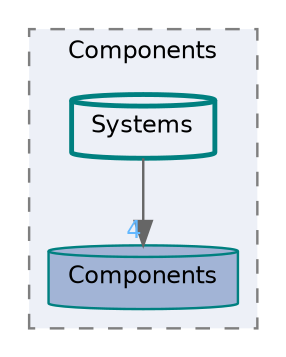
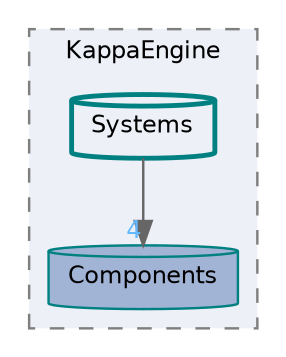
cluster "Components": label "Components" -> "KappaEngine"
